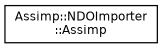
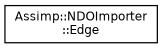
node "Assimp::NDOImporter ::Assimp": label "Assimp::NDOImporter ::Assimp" -> "Assimp::NDOImporter ::Edge"
